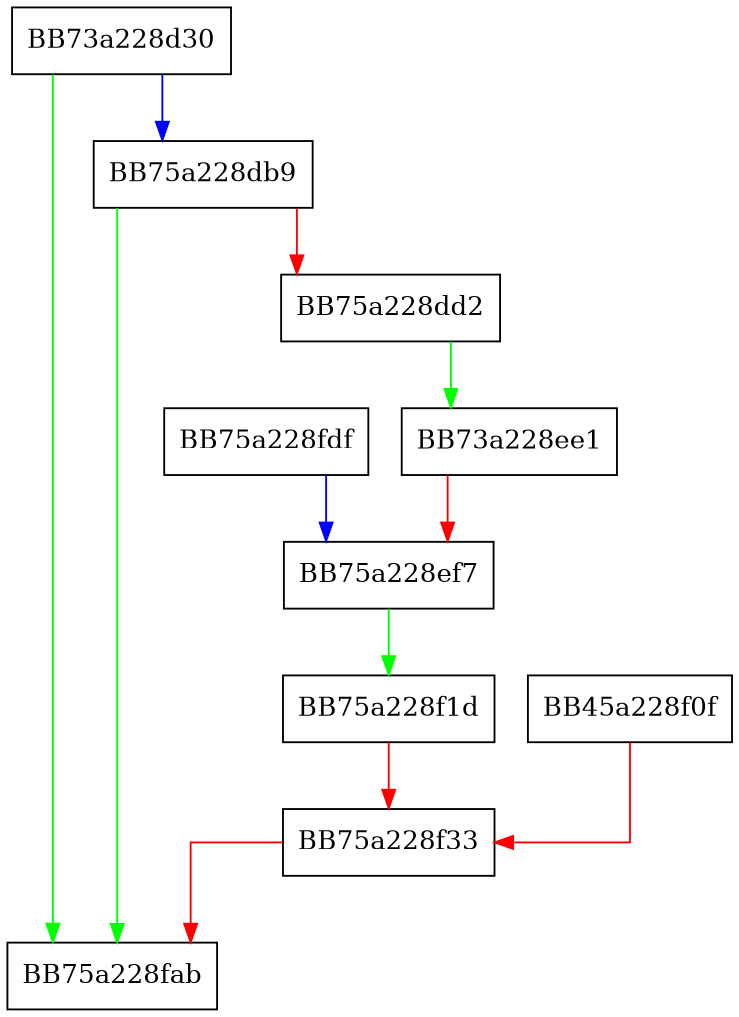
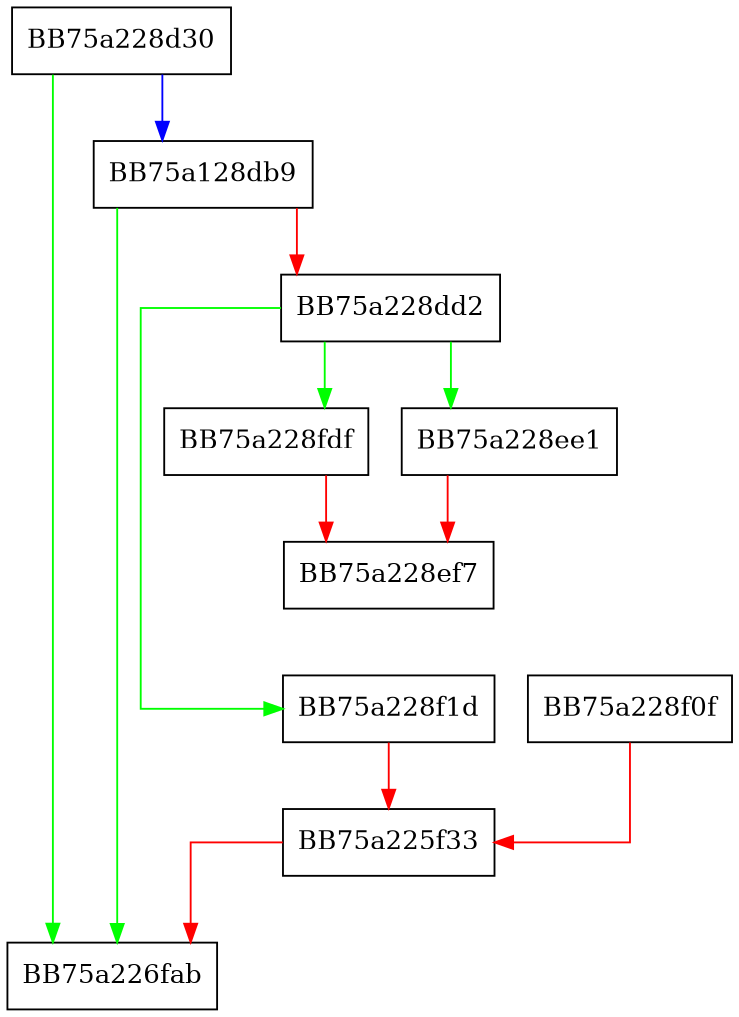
node "BB73a228d30": label "BB73a228d30" -> "BB75a228d30"
node "BB75a228db9": label "BB75a228db9" -> "BB75a128db9"
edge "BB75a228dd2" -> "BB75a228fdf": added
node "BB73a228ee1": label "BB73a228ee1" -> "BB75a228ee1"
edge "BB75a228fdf" -> "BB75a228ef7": color blue -> red
edge "BB75a228ef7" -> "BB75a228f1d": now "BB75a228dd2" -> "BB75a228f1d"
node "BB45a228f0f": label "BB45a228f0f" -> "BB75a228f0f"
node "BB75a228f33": label "BB75a228f33" -> "BB75a225f33"
node "BB75a228fab": label "BB75a228fab" -> "BB75a226fab"
